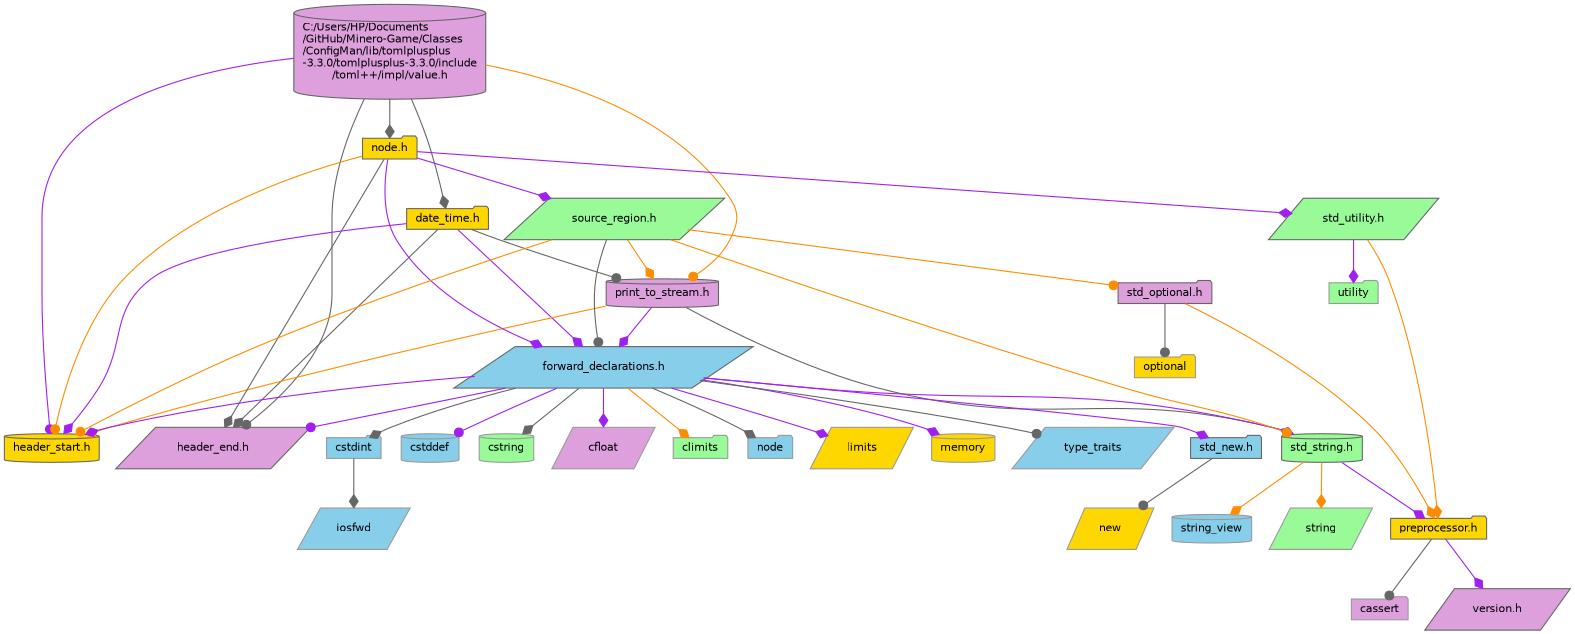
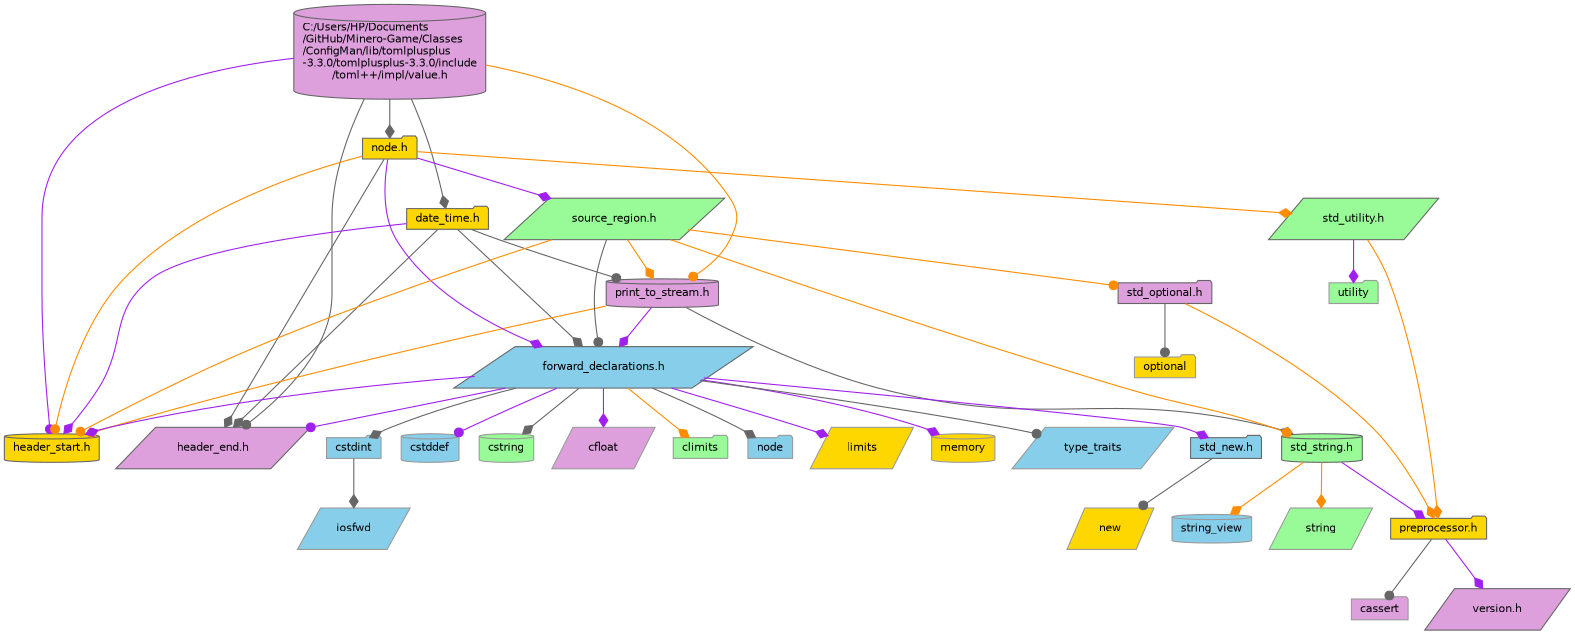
edge "node.h" -> "std_utility.h": color purple -> darkorange
edge "date_time.h" -> "forward_declarations.h": color purple -> gray40
edge "forward_declarations.h" -> "std_string.h": removed
